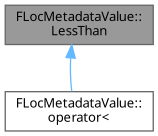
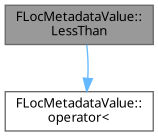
edge "FLocMetadataValue:: operator<" -> "FLocMetadataValue:: LessThan": reversed
